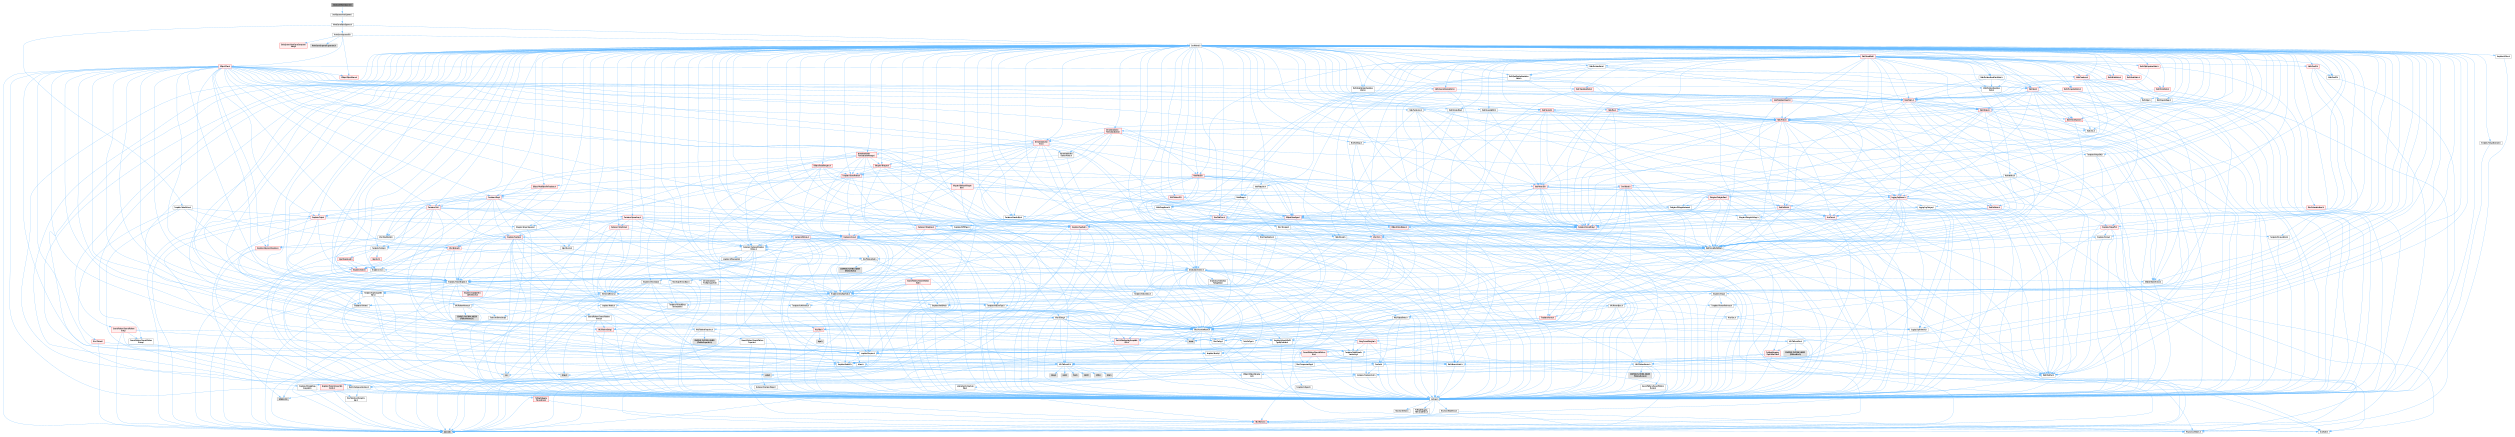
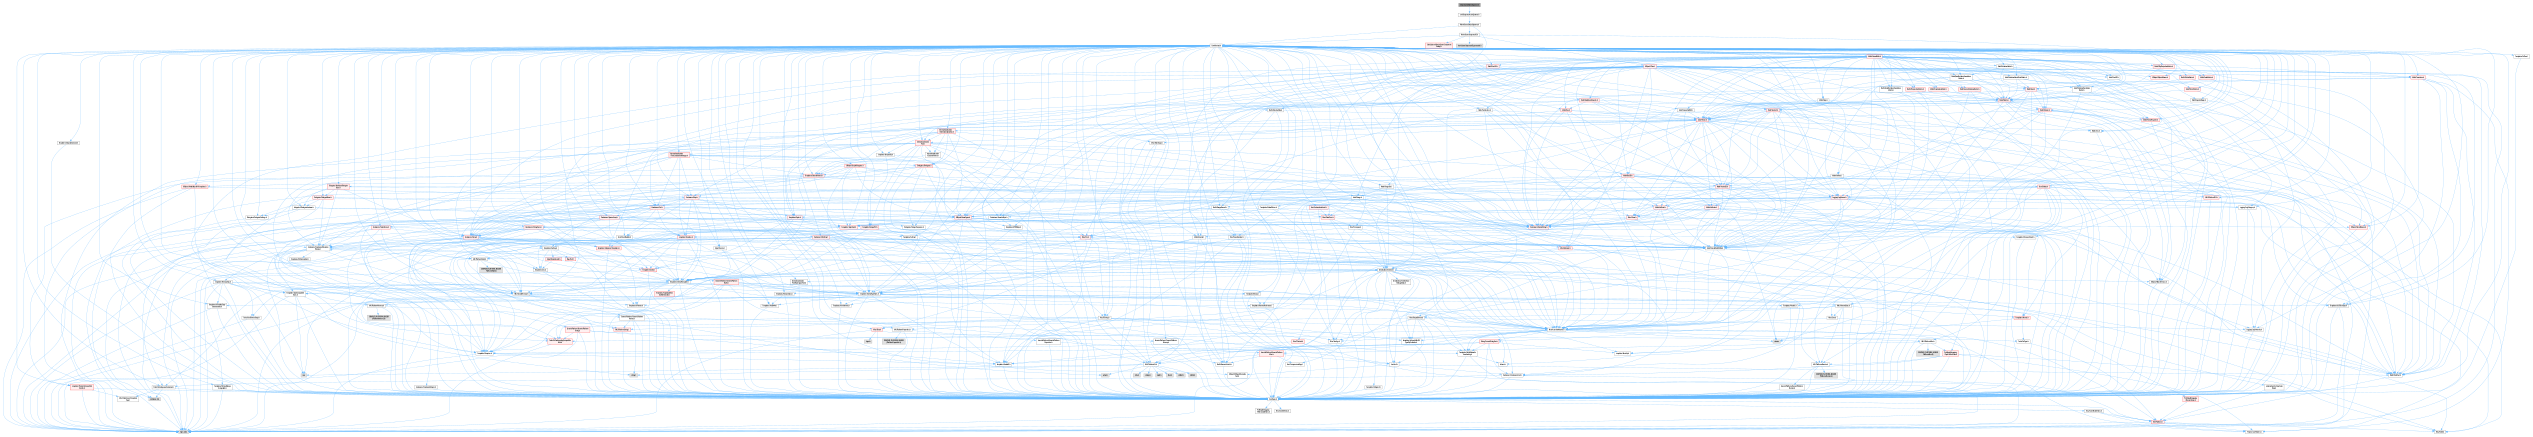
node "Misc/EngineVersionBase.h": removed
